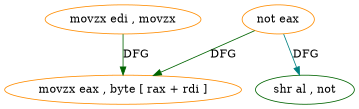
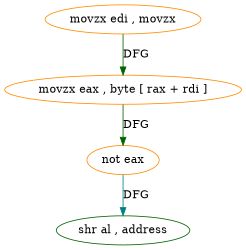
edge "not eax" -> "movzx eax , byte [ rax + rdi ]": reversed
node "shr al , not": label "shr al , not" -> "shr al , address"
